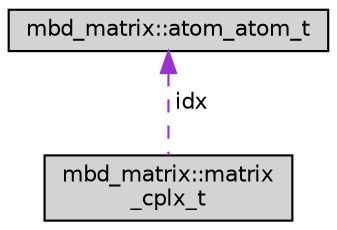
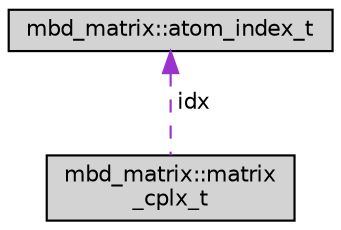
node "mbd_matrix::atom_atom_t": label "mbd_matrix::atom_atom_t" -> "mbd_matrix::atom_index_t"
